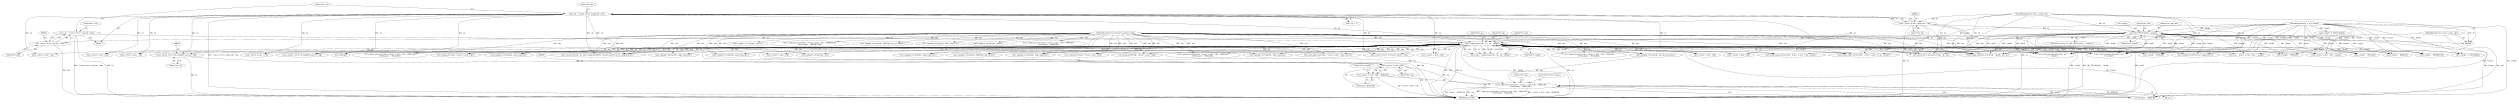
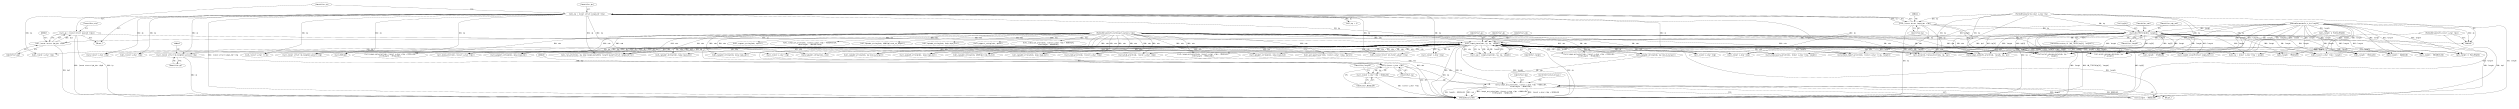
edge "(Call,icmp6_cksum(ndo, ip, dp, length))" -> "(Call,ip6addr_string(ndo, &RDR(dp)->nd_rd_dst))": label "DDG: ndo" -> "CFG: "
node "(Call,ip6addr_string(ndo, &p->nd_na_target))": added
